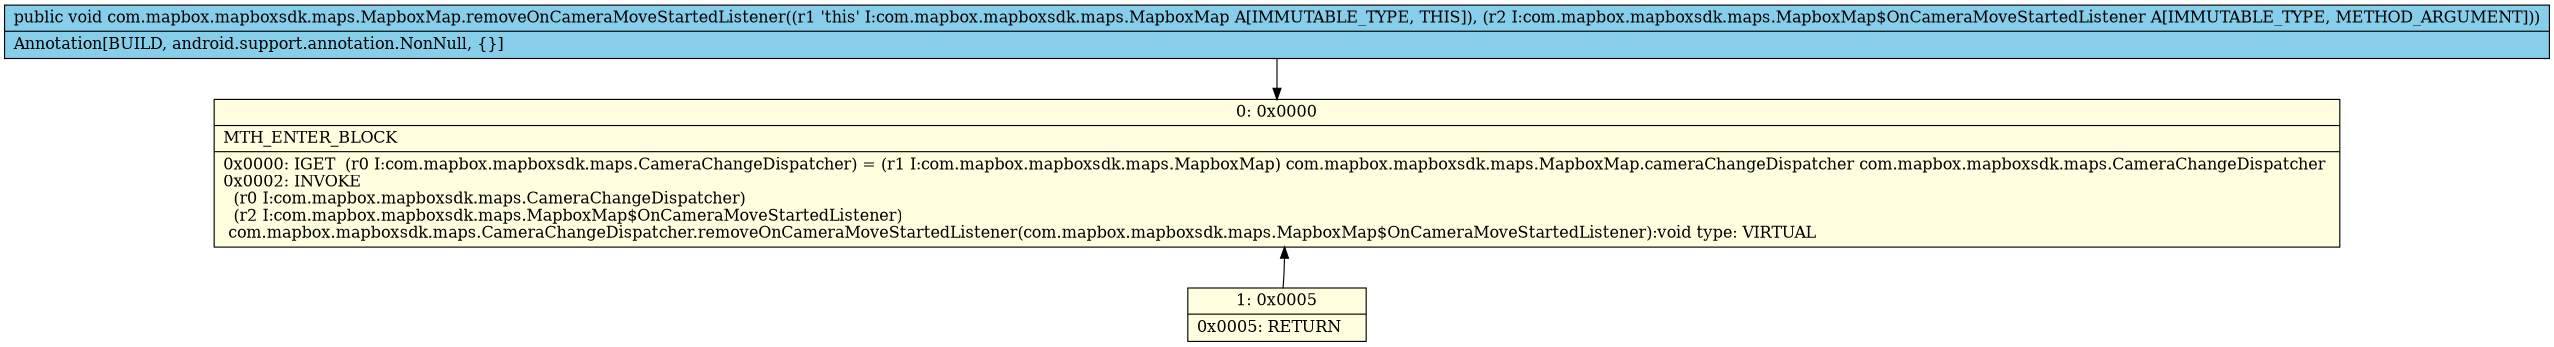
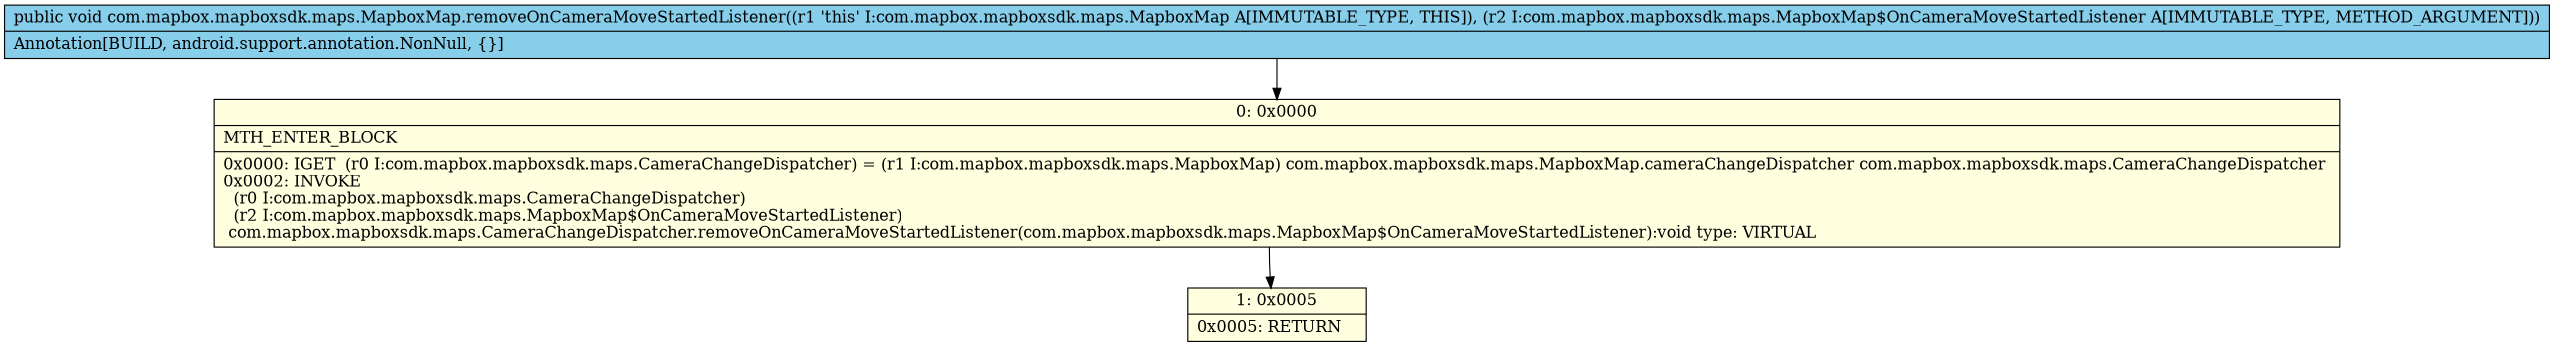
edge "1: 0x0005" -> "0: 0x0000": reversed
